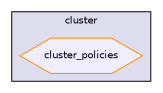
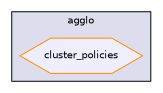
cluster "cluster": label "cluster" -> "agglo"
